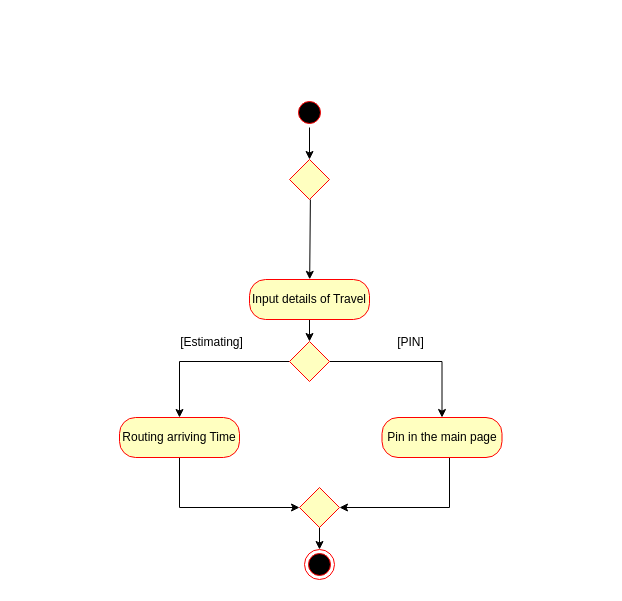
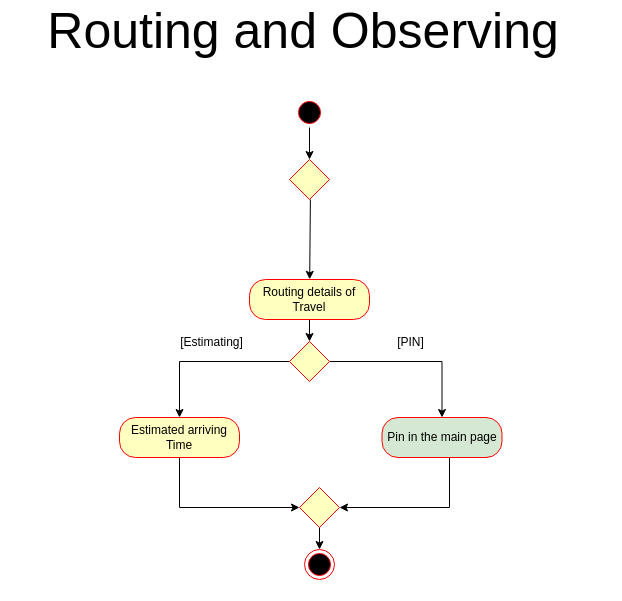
node "Routing and Observing": added
node "Input details of Travel": label "Input details of Travel" -> "Routing details of Travel"
node "Routing arriving Time": label "Routing arriving Time" -> "Estimated arriving Time"
node "Pin in the main page": fillcolor #ffffc0 -> #d5e8d4
